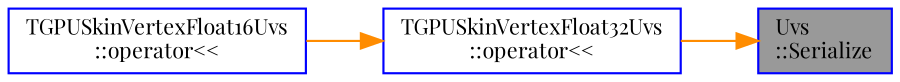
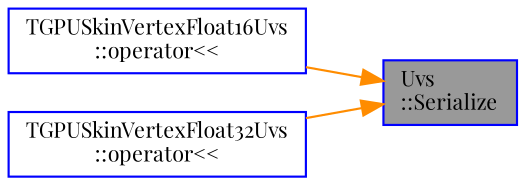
edge "TGPUSkinVertexFloat16Uvs ::operator<<" -> "TGPUSkinVertexFloat32Uvs ::operator<<": now "TGPUSkinVertexFloat16Uvs ::operator<<" -> "Uvs ::Serialize"
